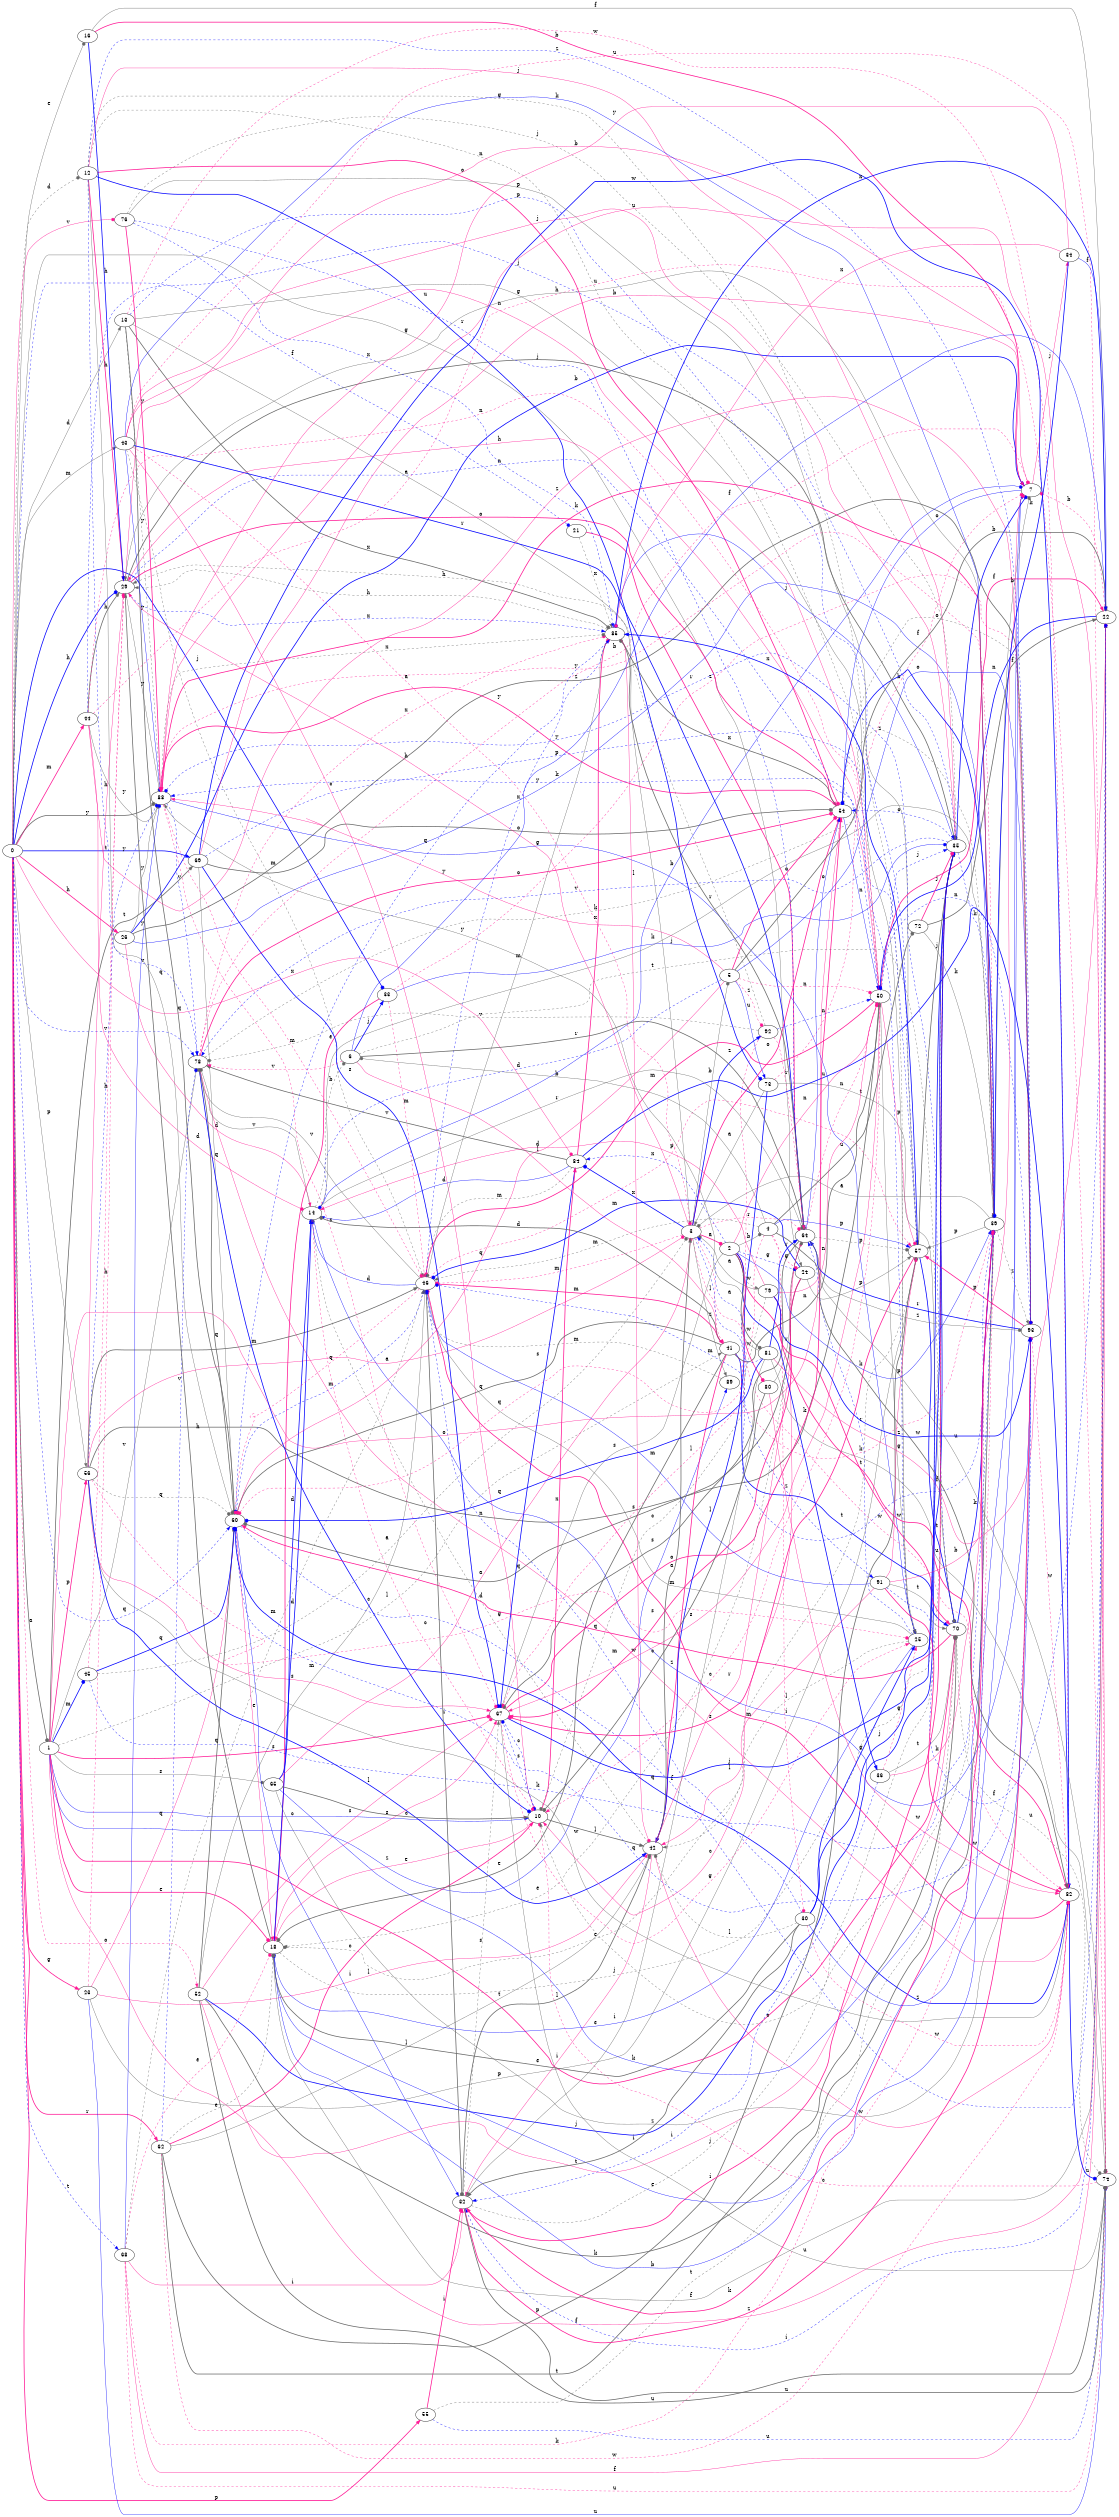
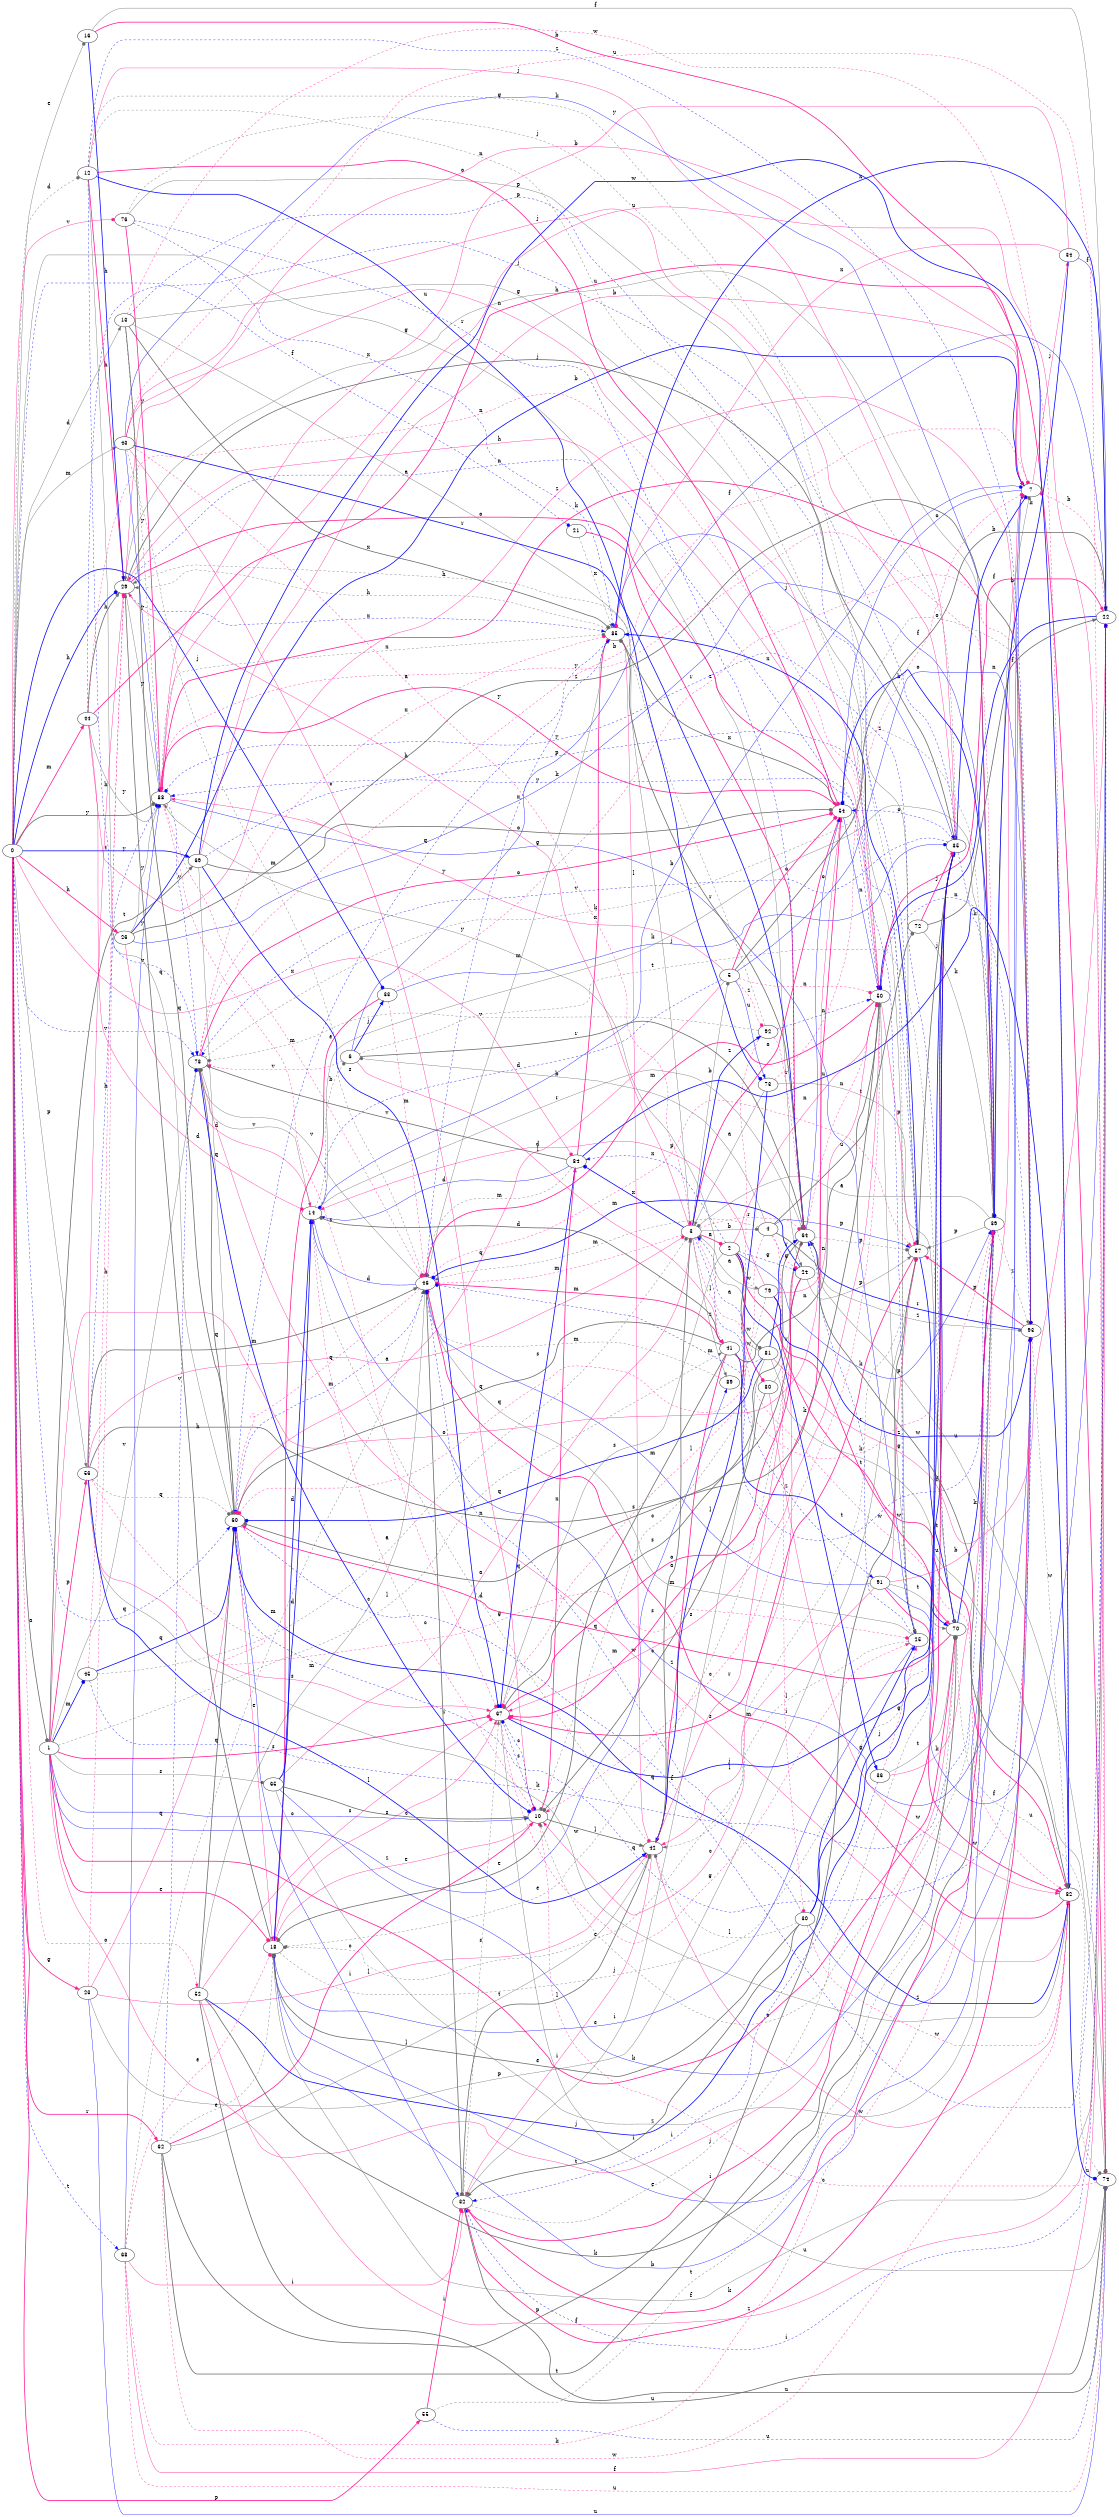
edge "44" -> "74": style dashed -> bold
edge "50" -> "35": removed, label "j"
edge "2" -> "4": now "3" -> "4"
edge "91" -> "22": style dashed -> solid
edge "93" -> "82": color deeppink -> gray40
